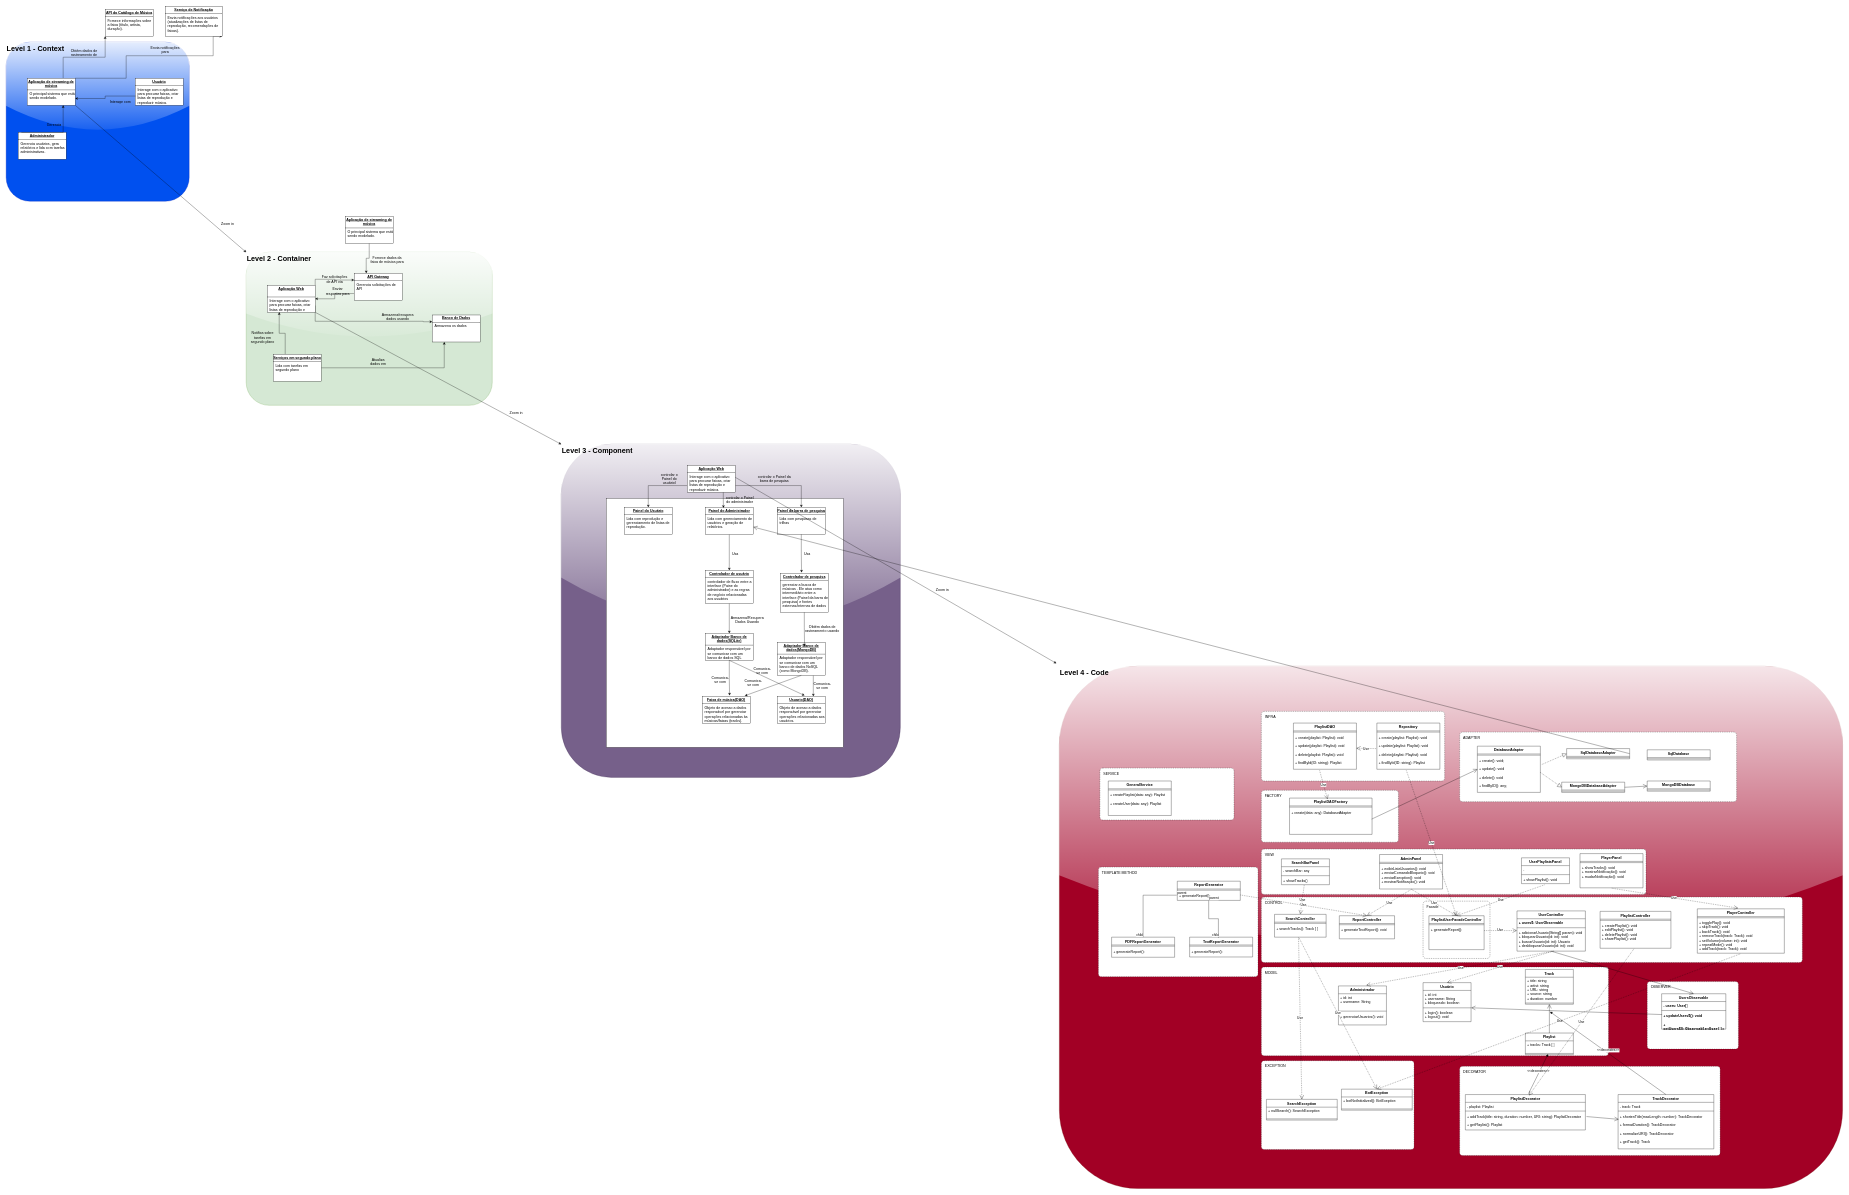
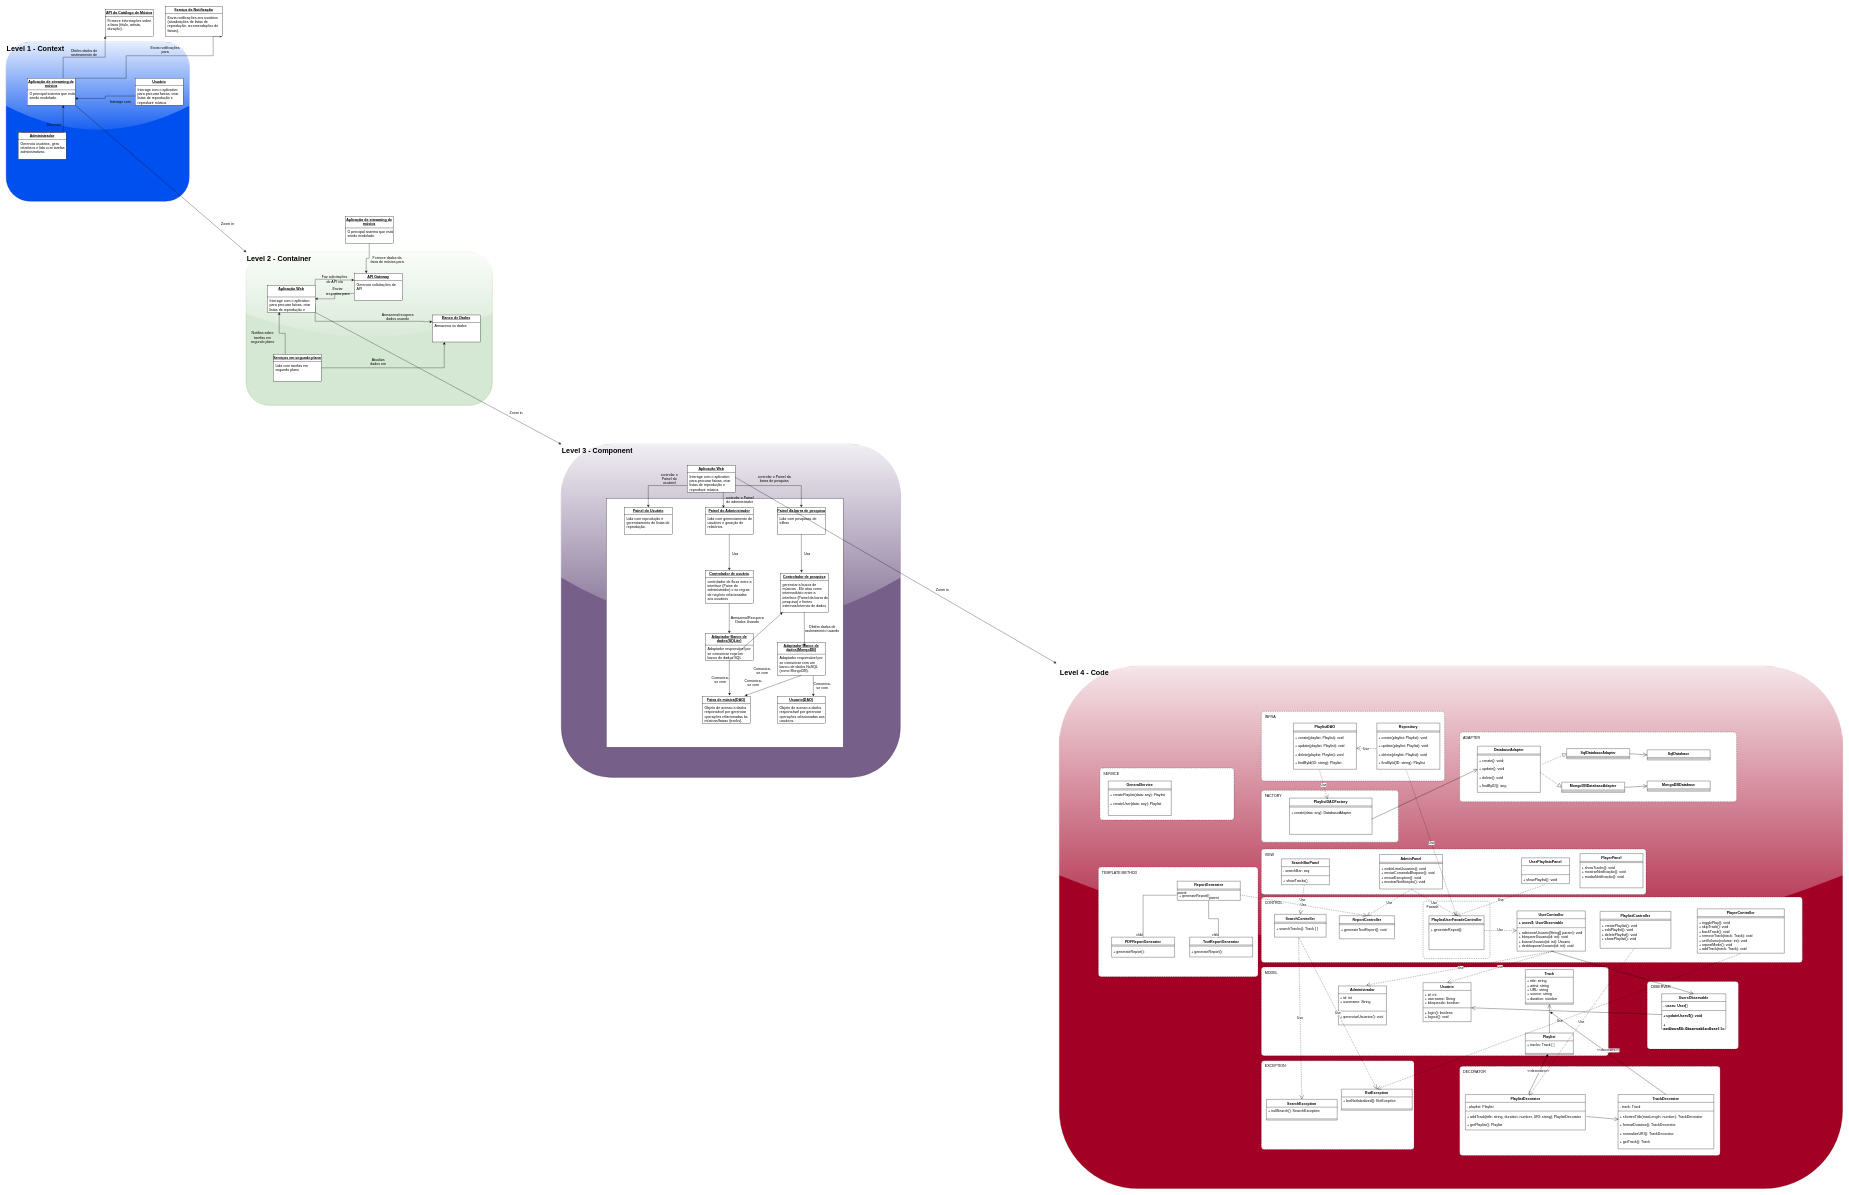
edge "SqlDatabaseAdapter" -> "Painel do Administrador Lida com gerenciamento de usuários e geração de relatórios.": now "SqlDatabaseAdapter" -> "SqlDatabase"
edge "Adaptador Banco de dados(SQLite) Adaptador responsável por se comunicar com um banco de dados SQL" -> "Usuario(DAO) Objeto de acesso a dados responsável por gerenciar operações relacionadas aos usuários.": now "Adaptador Banco de dados(SQLite) Adaptador responsável por se comunicar com um banco de dados SQL" -> "Controlador de pesquisa gerenciar a busca de músicas . Ele atua como intermediário entre a interface (Painel da barra de pesquisa) e fontes externas/internas de dados"
edge "+ showTracks(): void + mostrarNotificação(): void + mudarNotificação(): void" -> "PlayerController": removed, label "Use"
